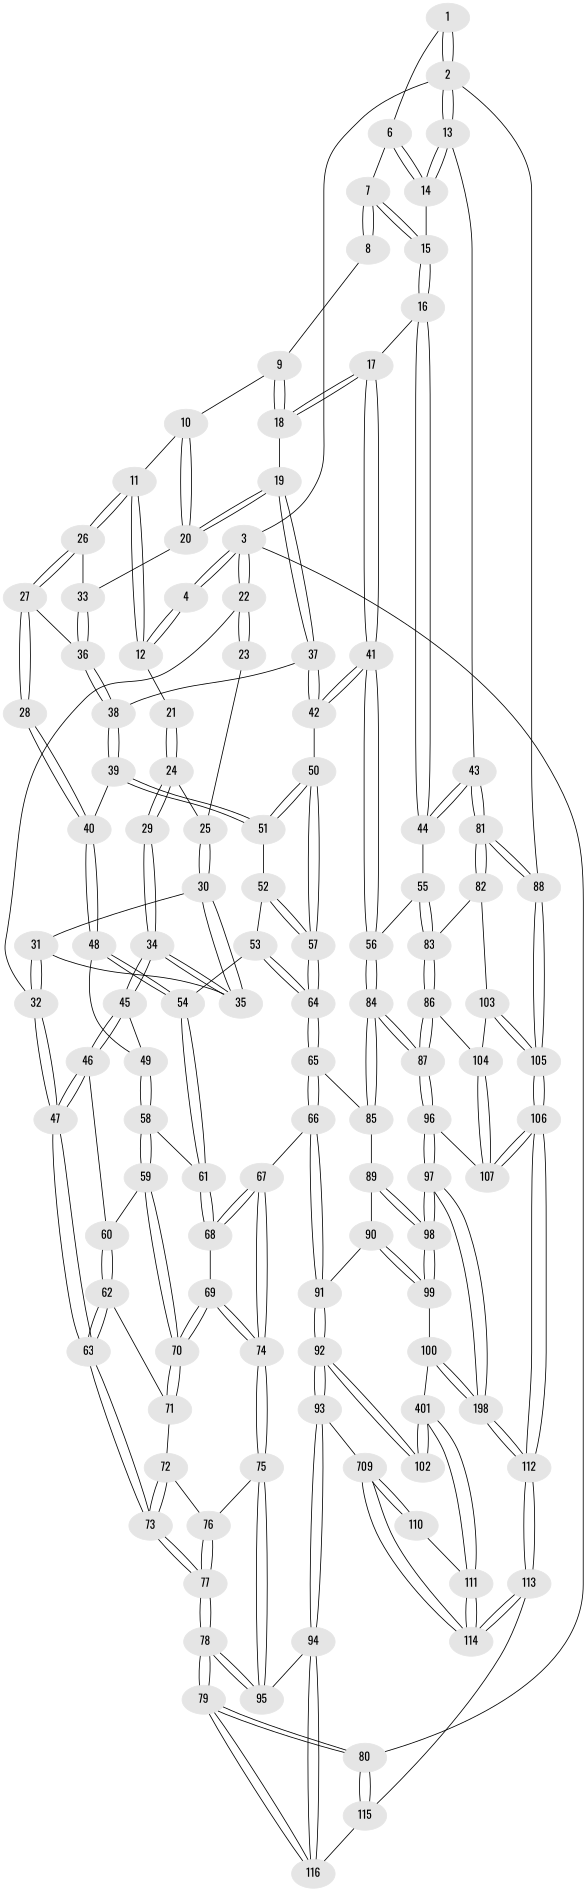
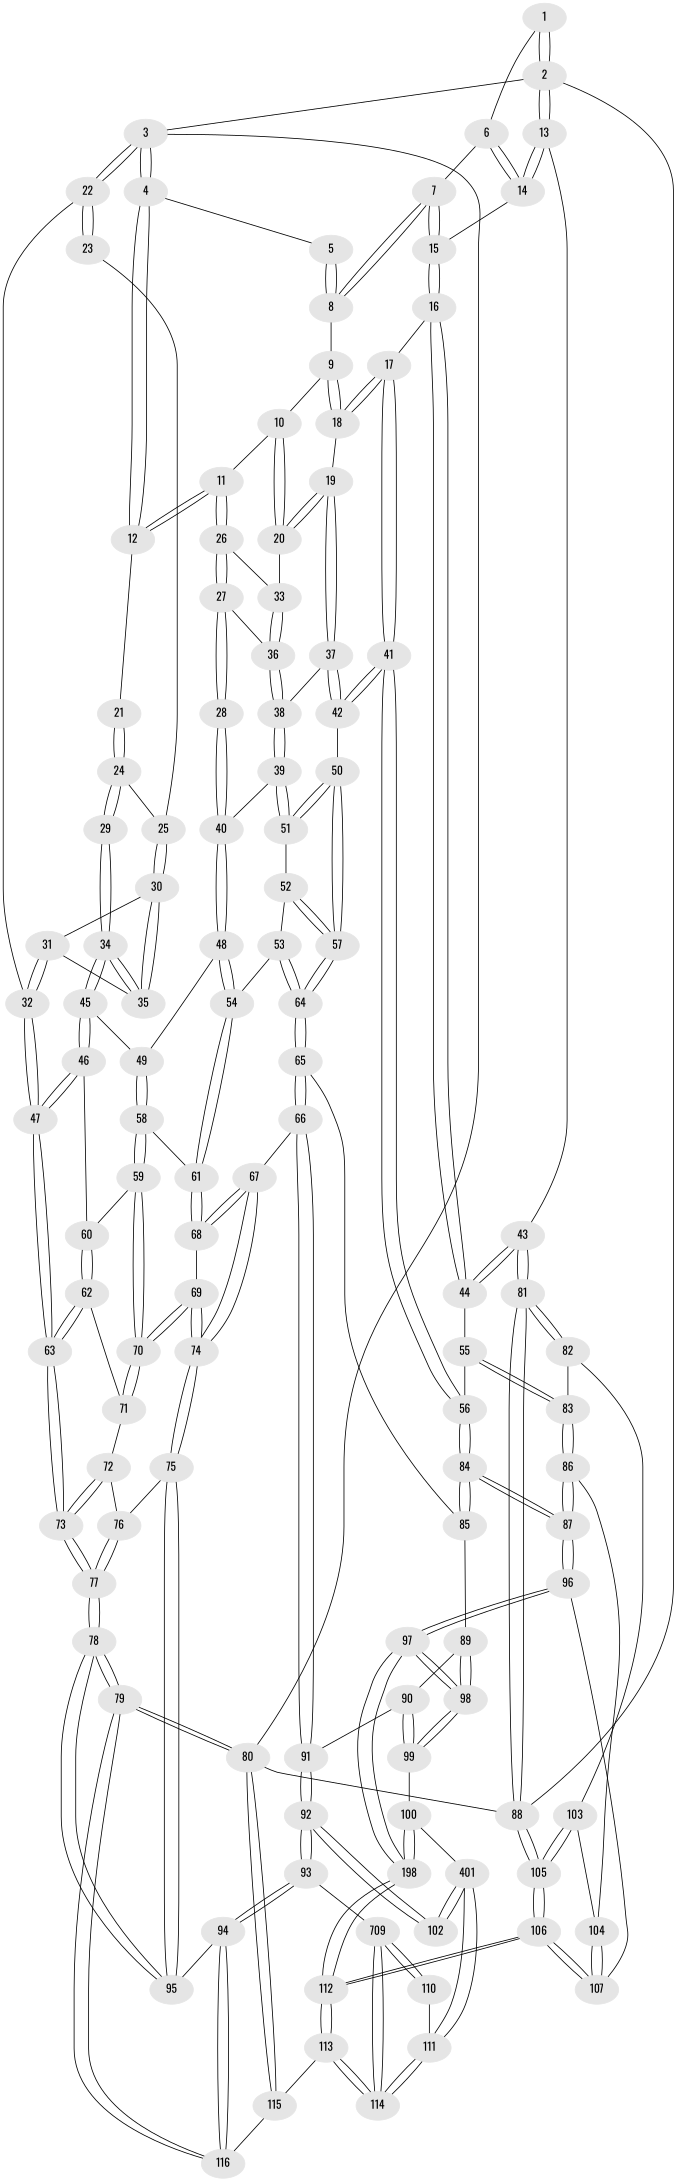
node "5": added
edge "80" -- "88": added
